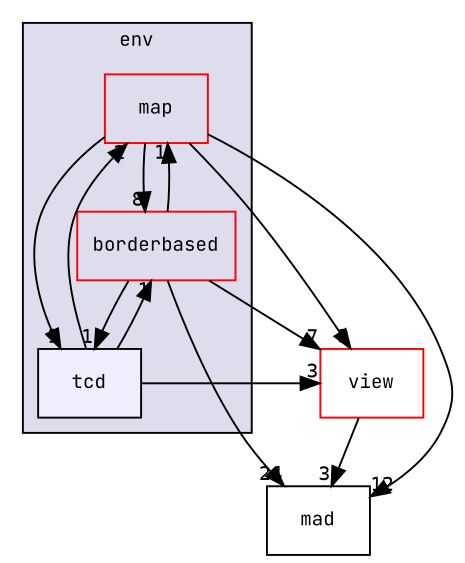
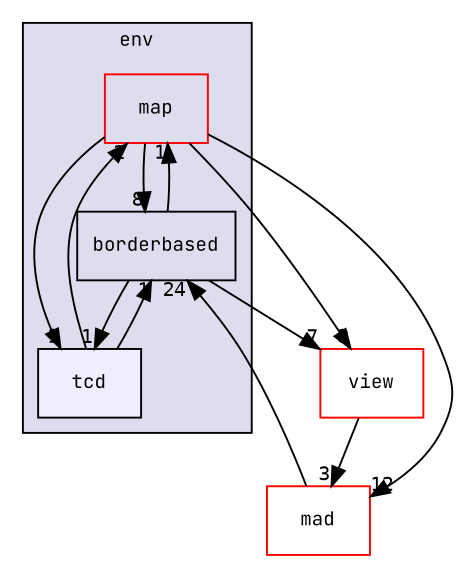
node "borderbased": color red -> black
edge "borderbased" -> "mad": reversed
edge "tcd" -> "view": removed
node "mad": color black -> red
